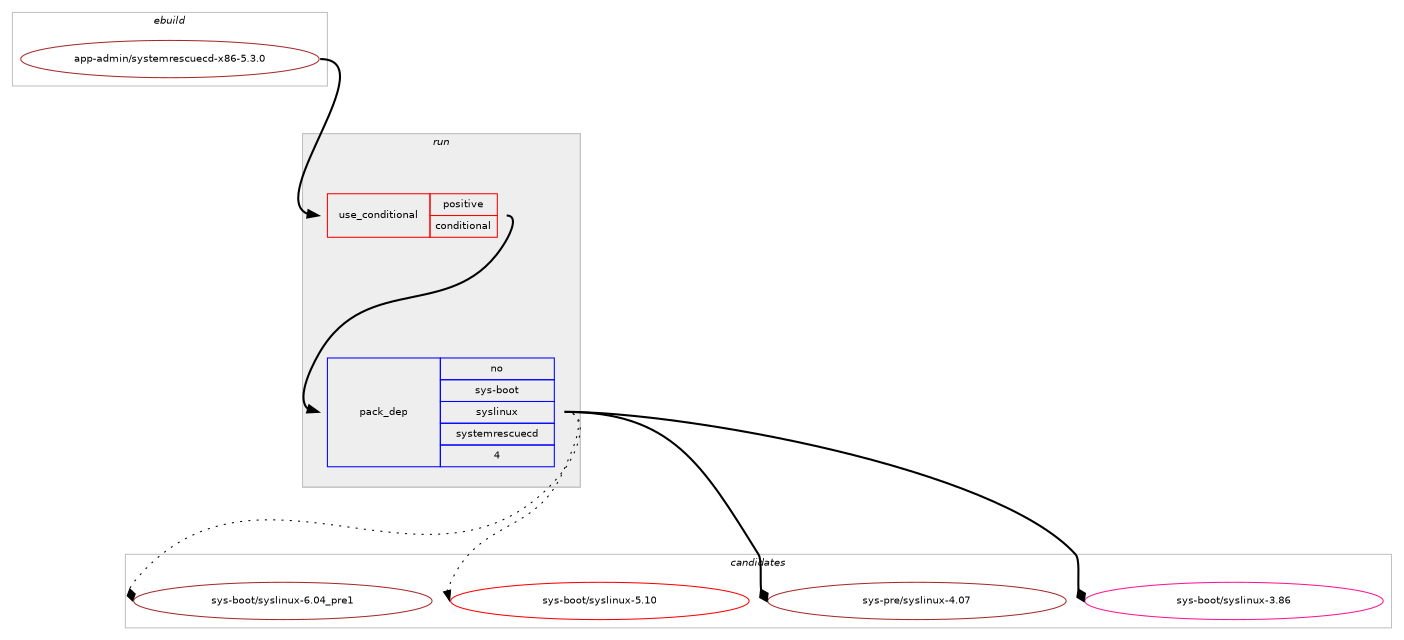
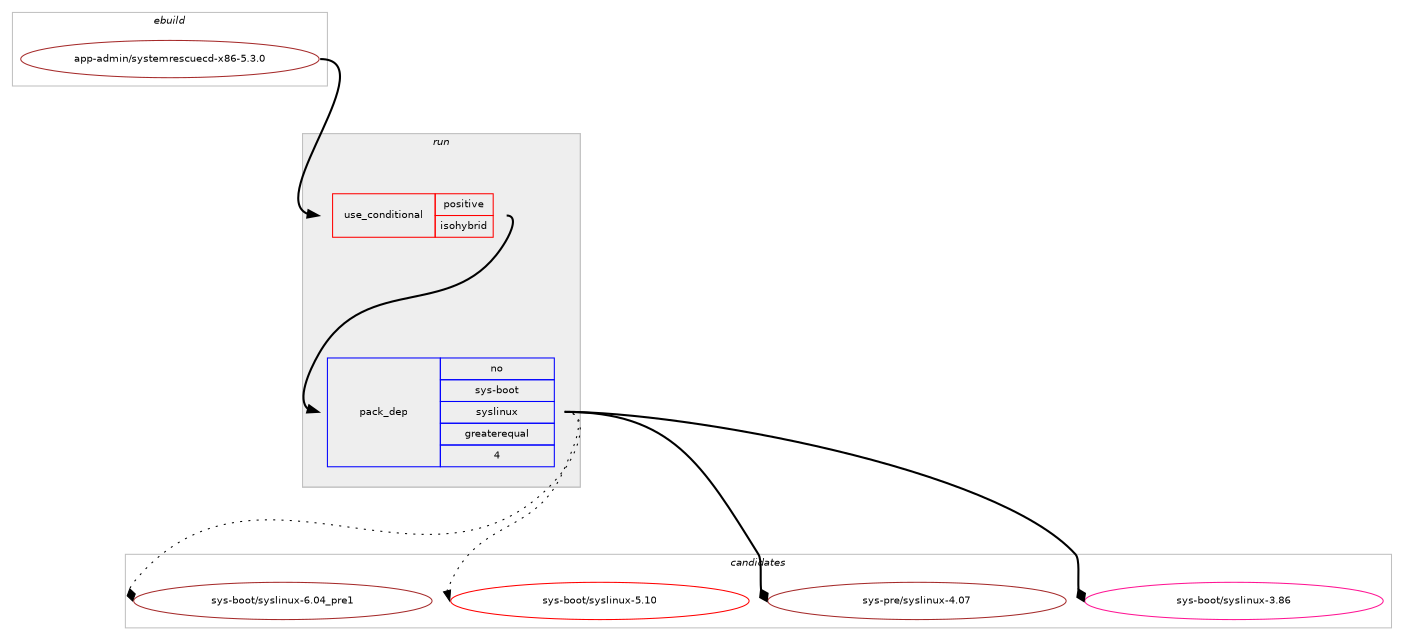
node "use_conditional": text "conditional" -> "isohybrid"
node "pack_dep": text "systemrescuecd" -> "greaterequal"
